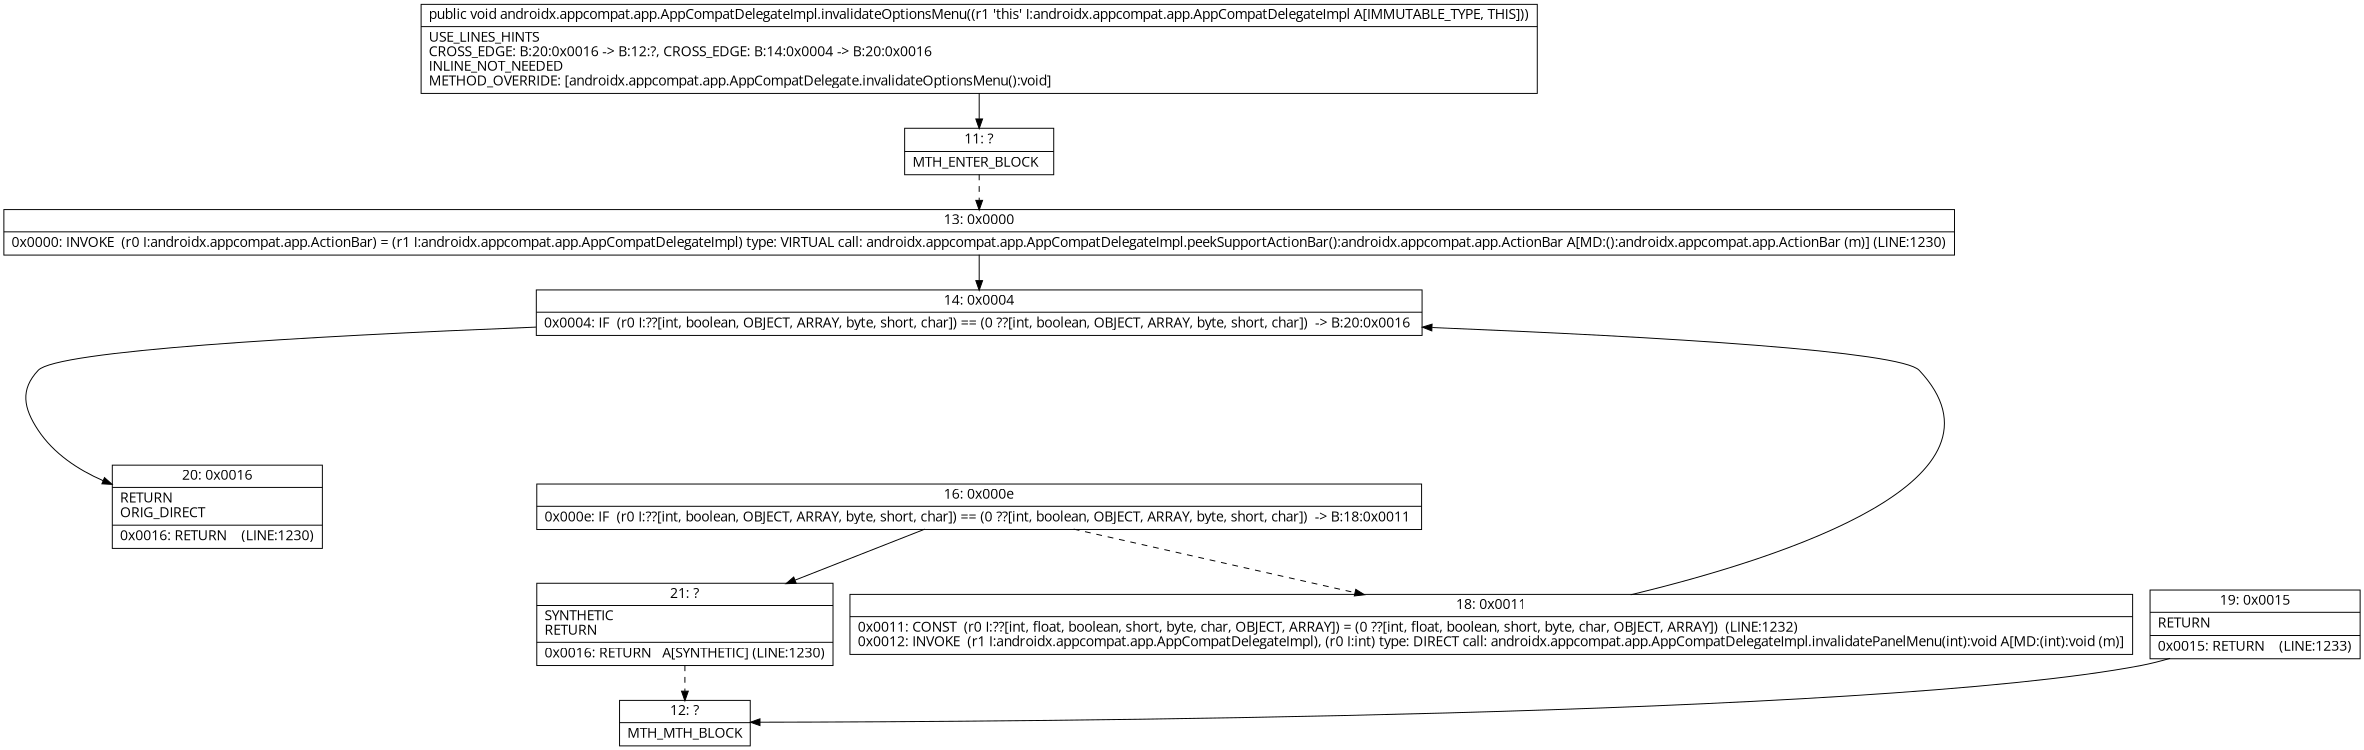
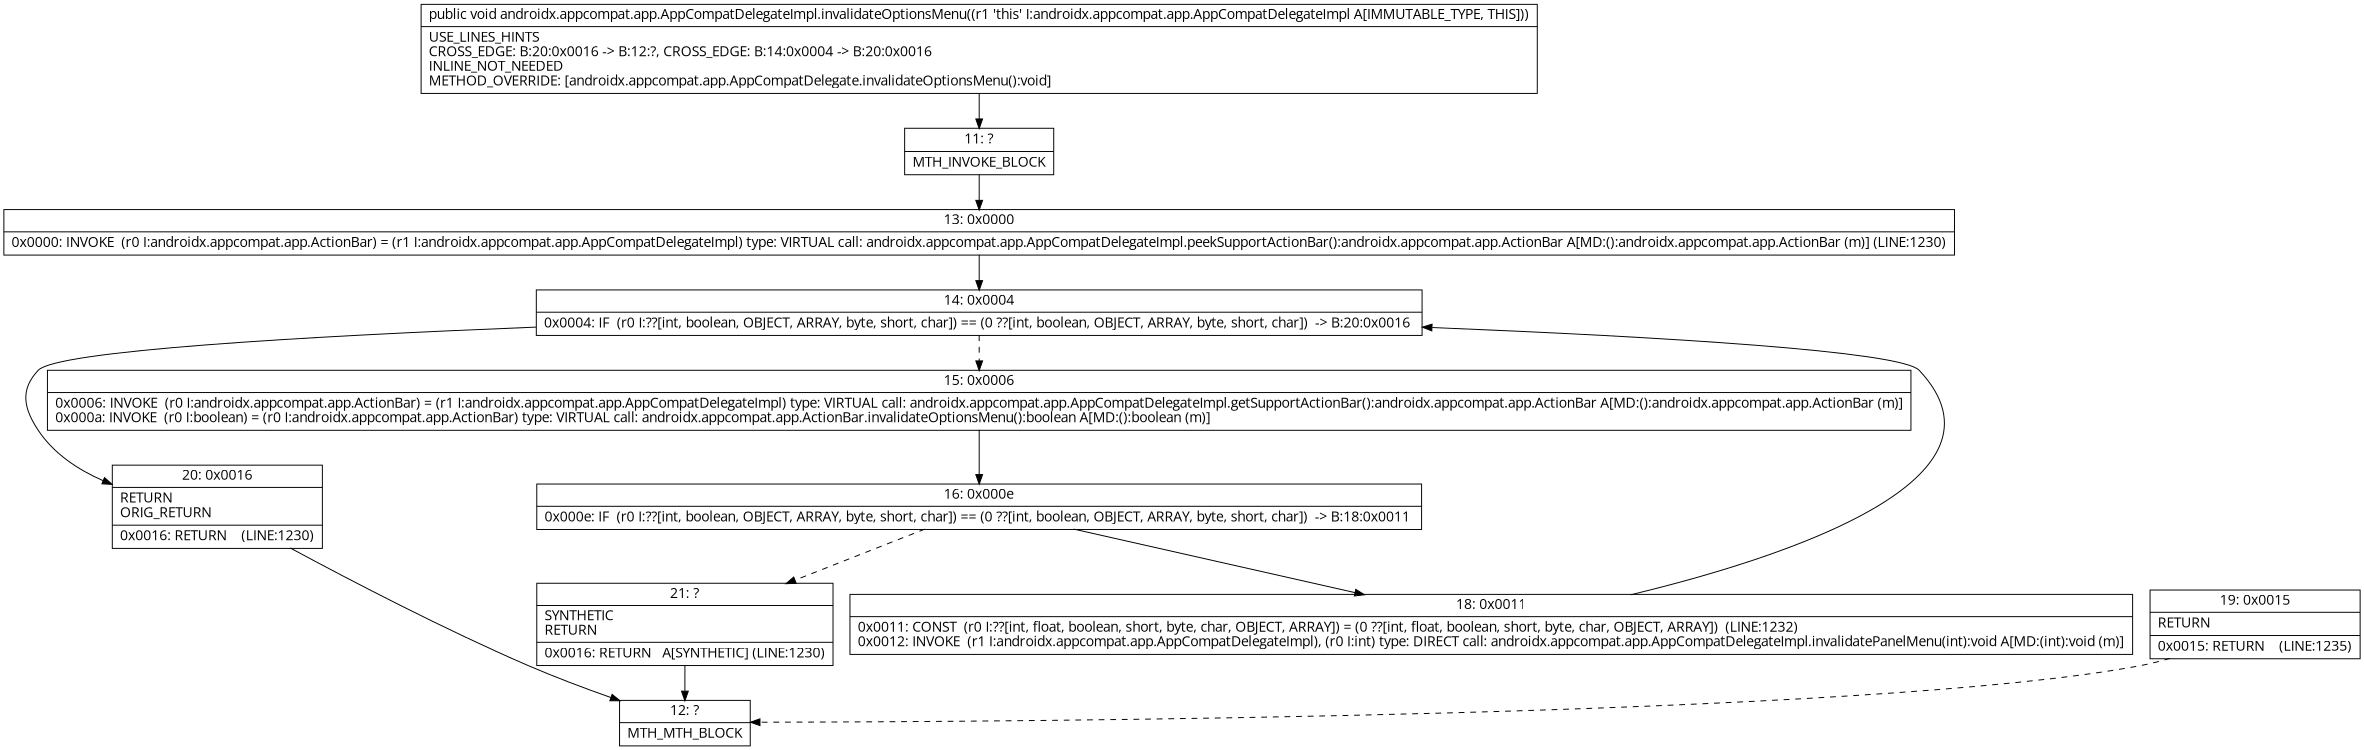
node "11: ?": text "MTH_ENTER_BLOCK" -> "MTH_INVOKE_BLOCK"
edge "11: ?" -> "13: 0x0000": style dashed -> solid
node "15: 0x0006": added
node "20: 0x0016": text "ORIG_DIRECT" -> "ORIG_RETURN"
edge "16: 0x000e" -> "21: ?": style solid -> dashed
edge "16: 0x000e" -> "18: 0x0011": style dashed -> solid
edge "20: 0x0016" -> "12: ?": added
node "19: 0x0015": text "0x0015: RETURN    (LINE:1233)" -> "0x0015: RETURN    (LINE:1235)"
edge "21: ?" -> "12: ?": style dashed -> solid
edge "19: 0x0015" -> "12: ?": style solid -> dashed
